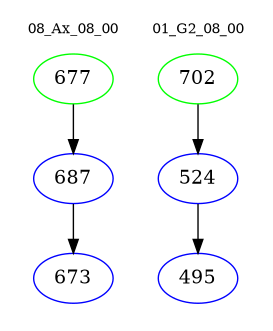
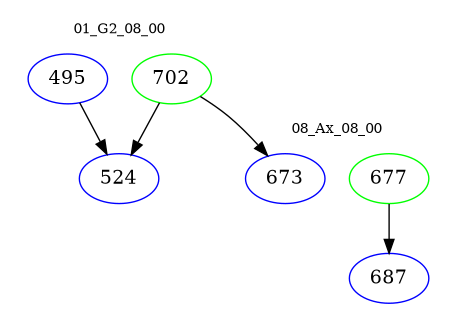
edge "687" -> "673": now "702" -> "673"
edge "524" -> "495": reversed
